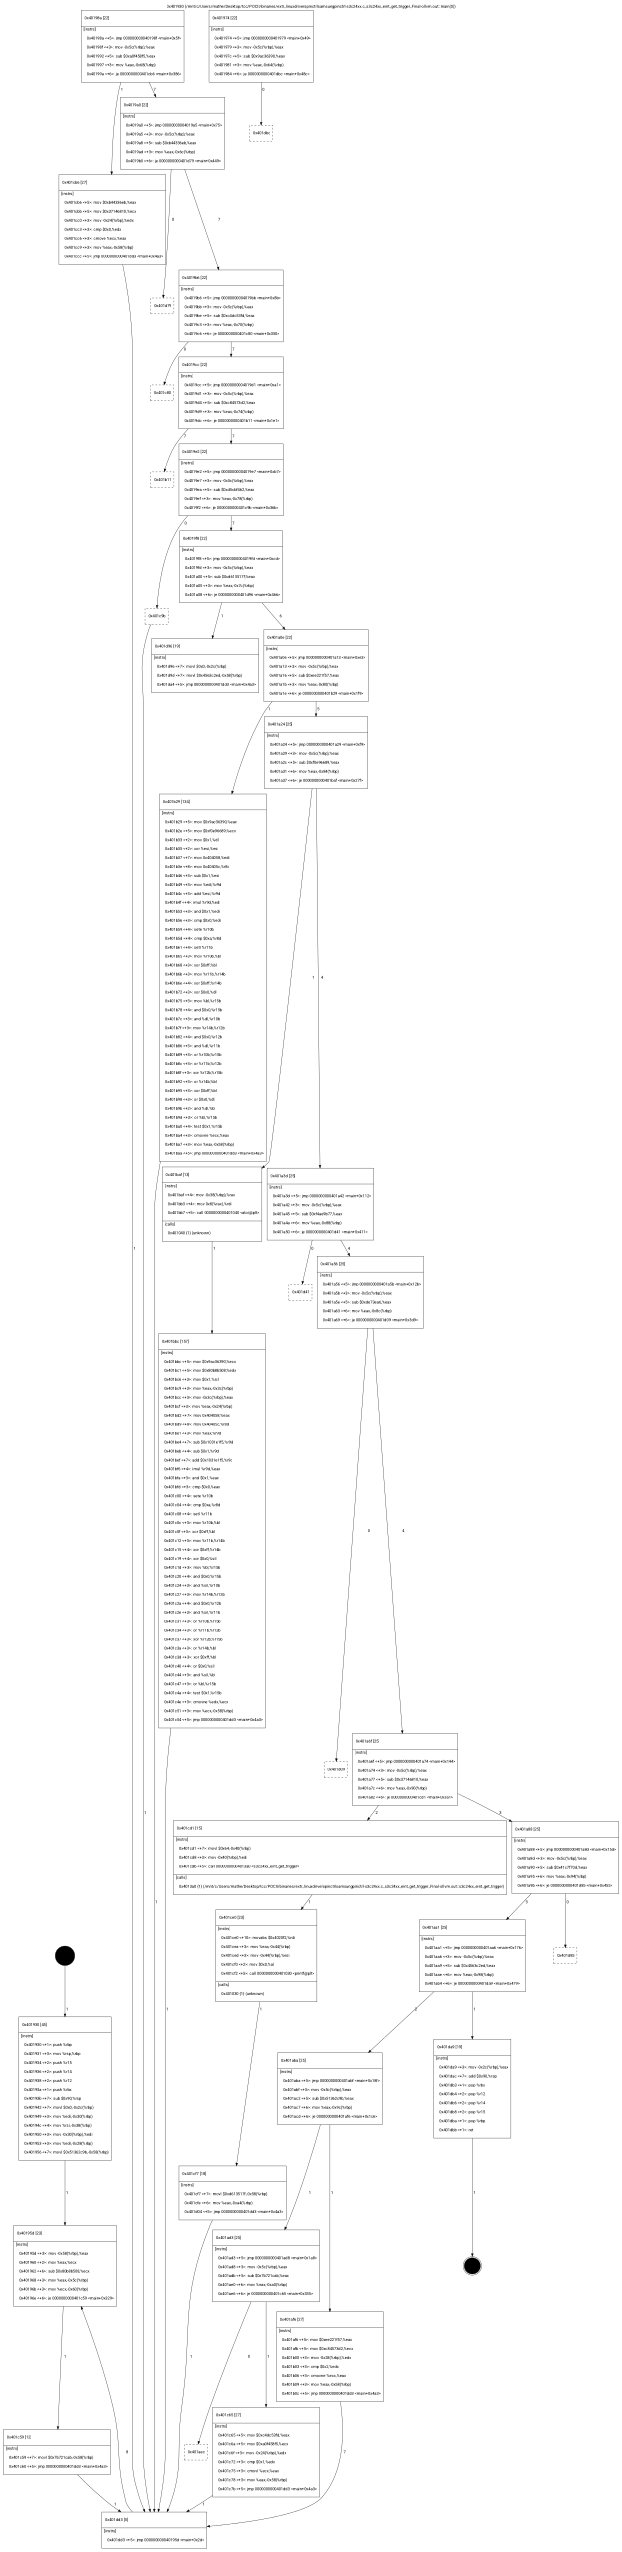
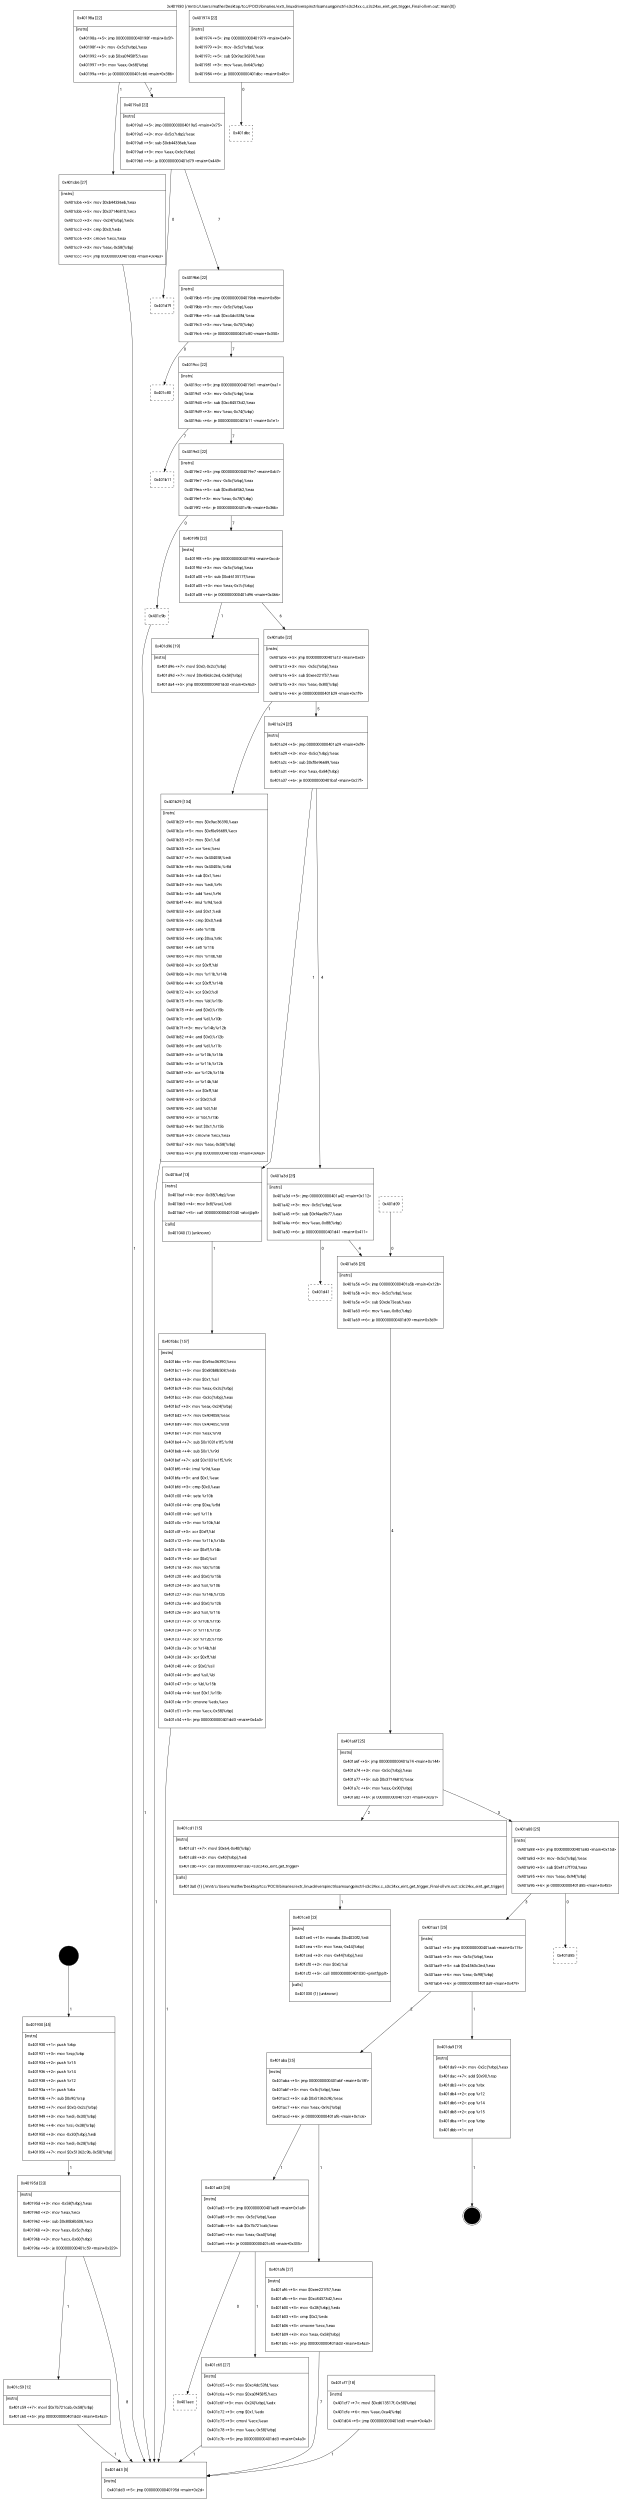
edge "0x401a56 [25]" -> "0x401d09": reversed
edge "0x401ce0 [23]" -> "0x401cf7 [18]": removed, label "1"
edge "0x401dd3 [5]" -> "0x40195d [23]": reversed
